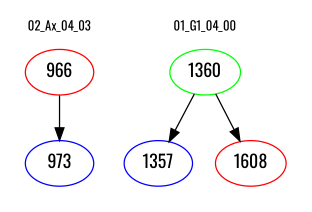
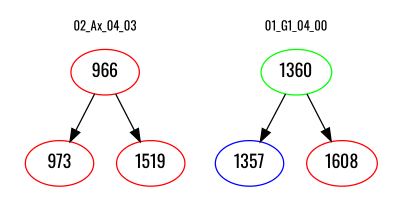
node "973": color blue -> red
node "1519": added
